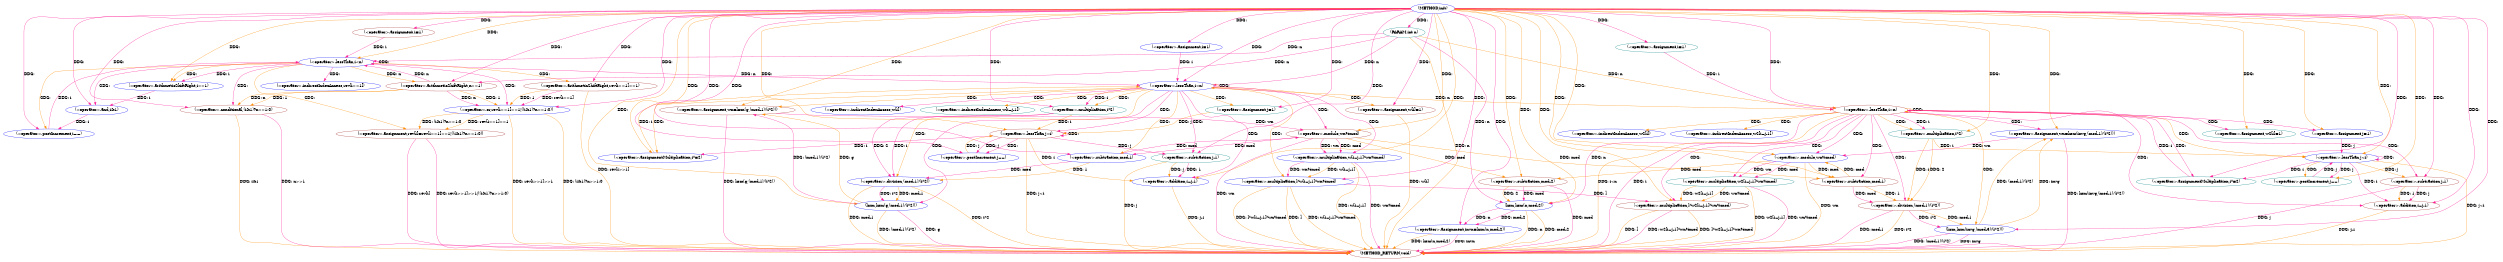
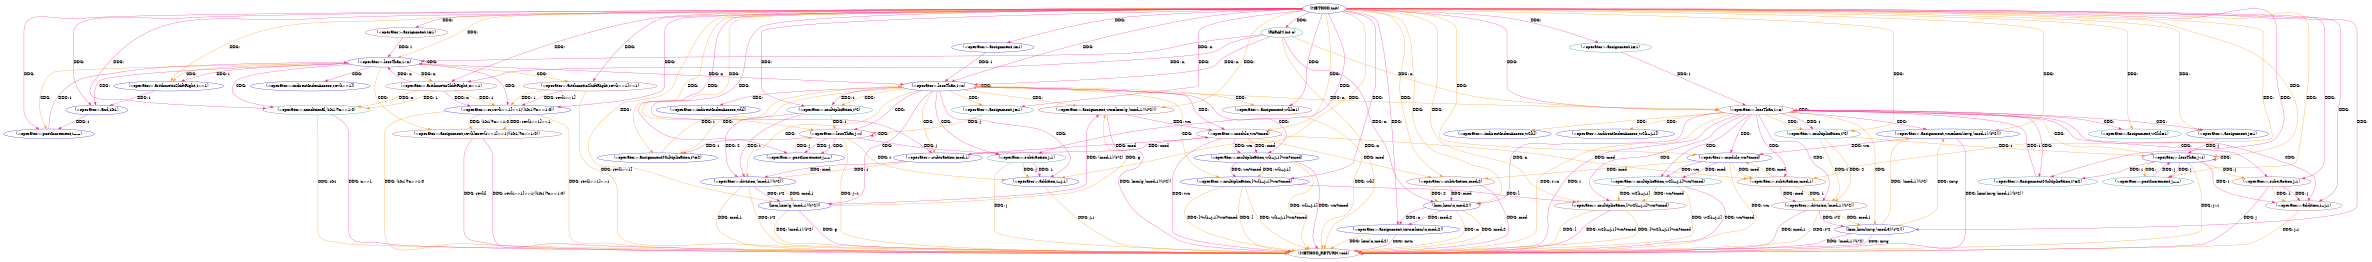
node "(<operator>.conditional,(i&1)?n>>1:0)": color brown -> teal
node "(<operator>.indirectIndexAccess,w[i+j-1])": removed
